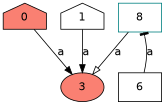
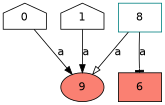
node "0": fillcolor salmon -> white
edge "6" -> "8": reversed
node "3": label "3" -> "9"
node "6": fillcolor white -> salmon
